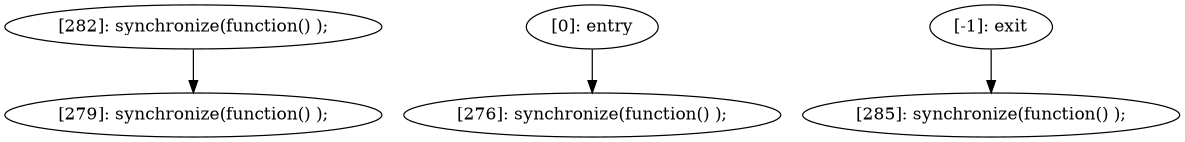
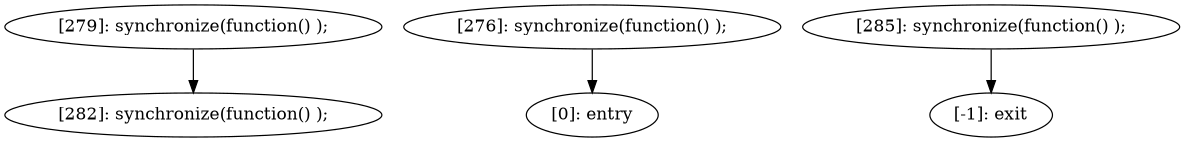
edge "[282]: synchronize(function() );" -> "[279]: synchronize(function() );": reversed
edge "[0]: entry" -> "[276]: synchronize(function() );": reversed
edge "[-1]: exit" -> "[285]: synchronize(function() );": reversed
